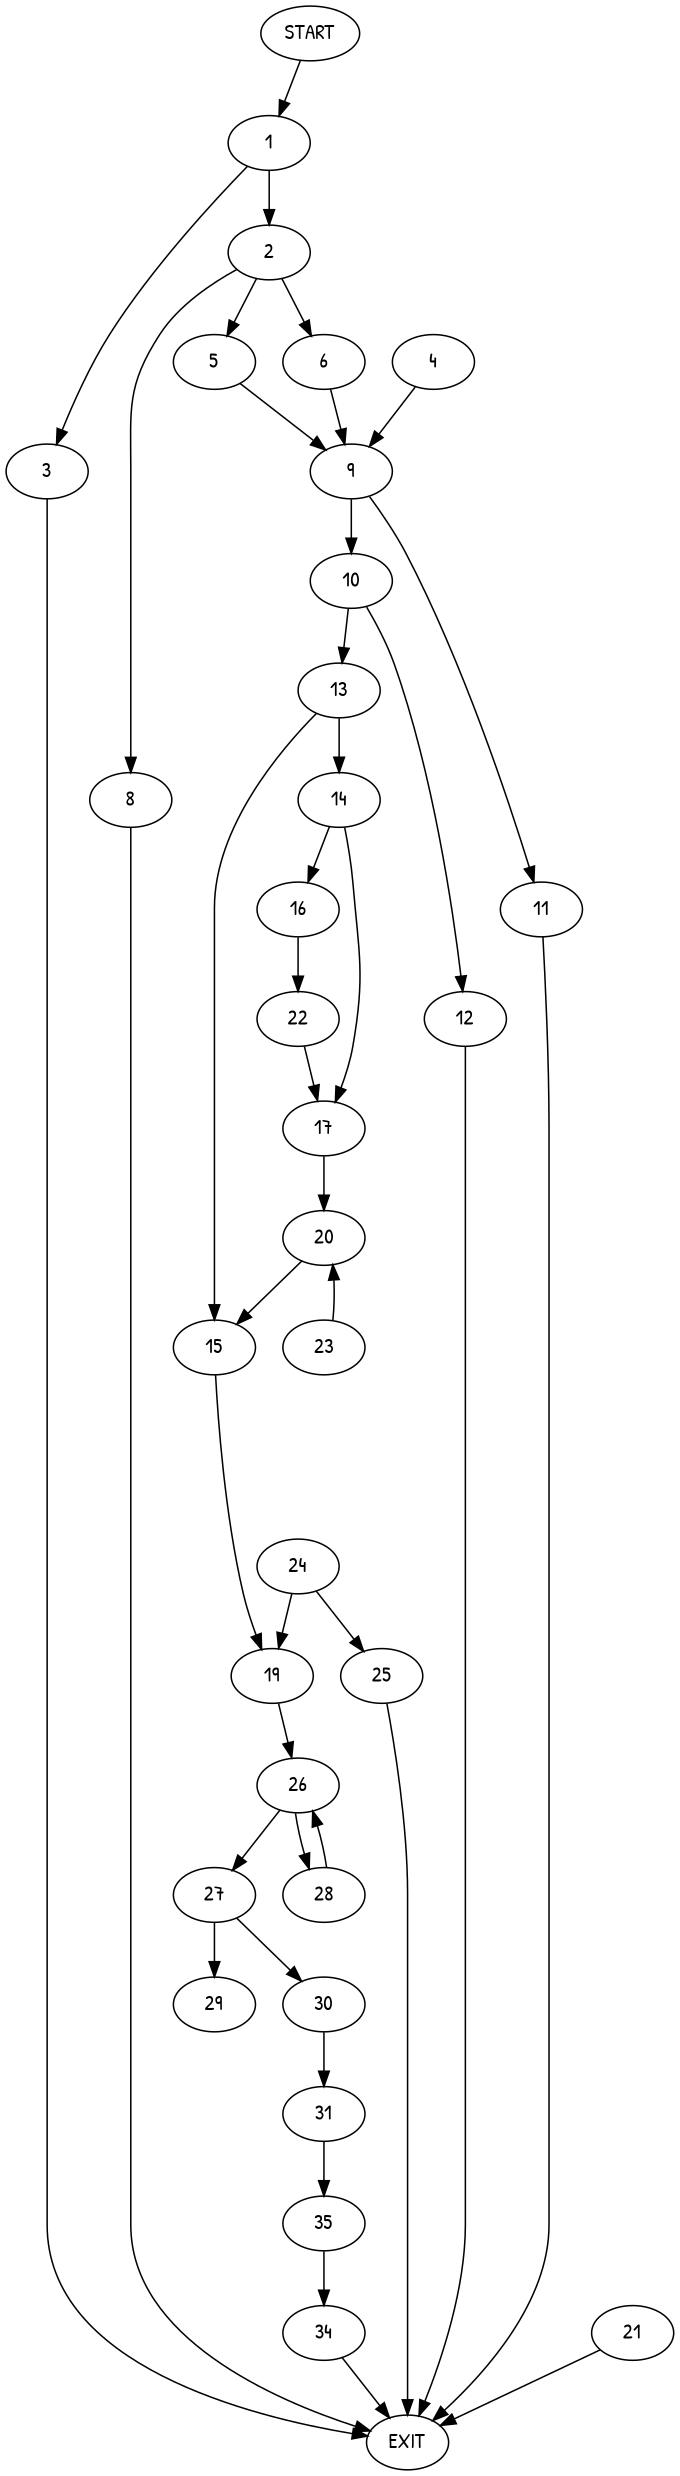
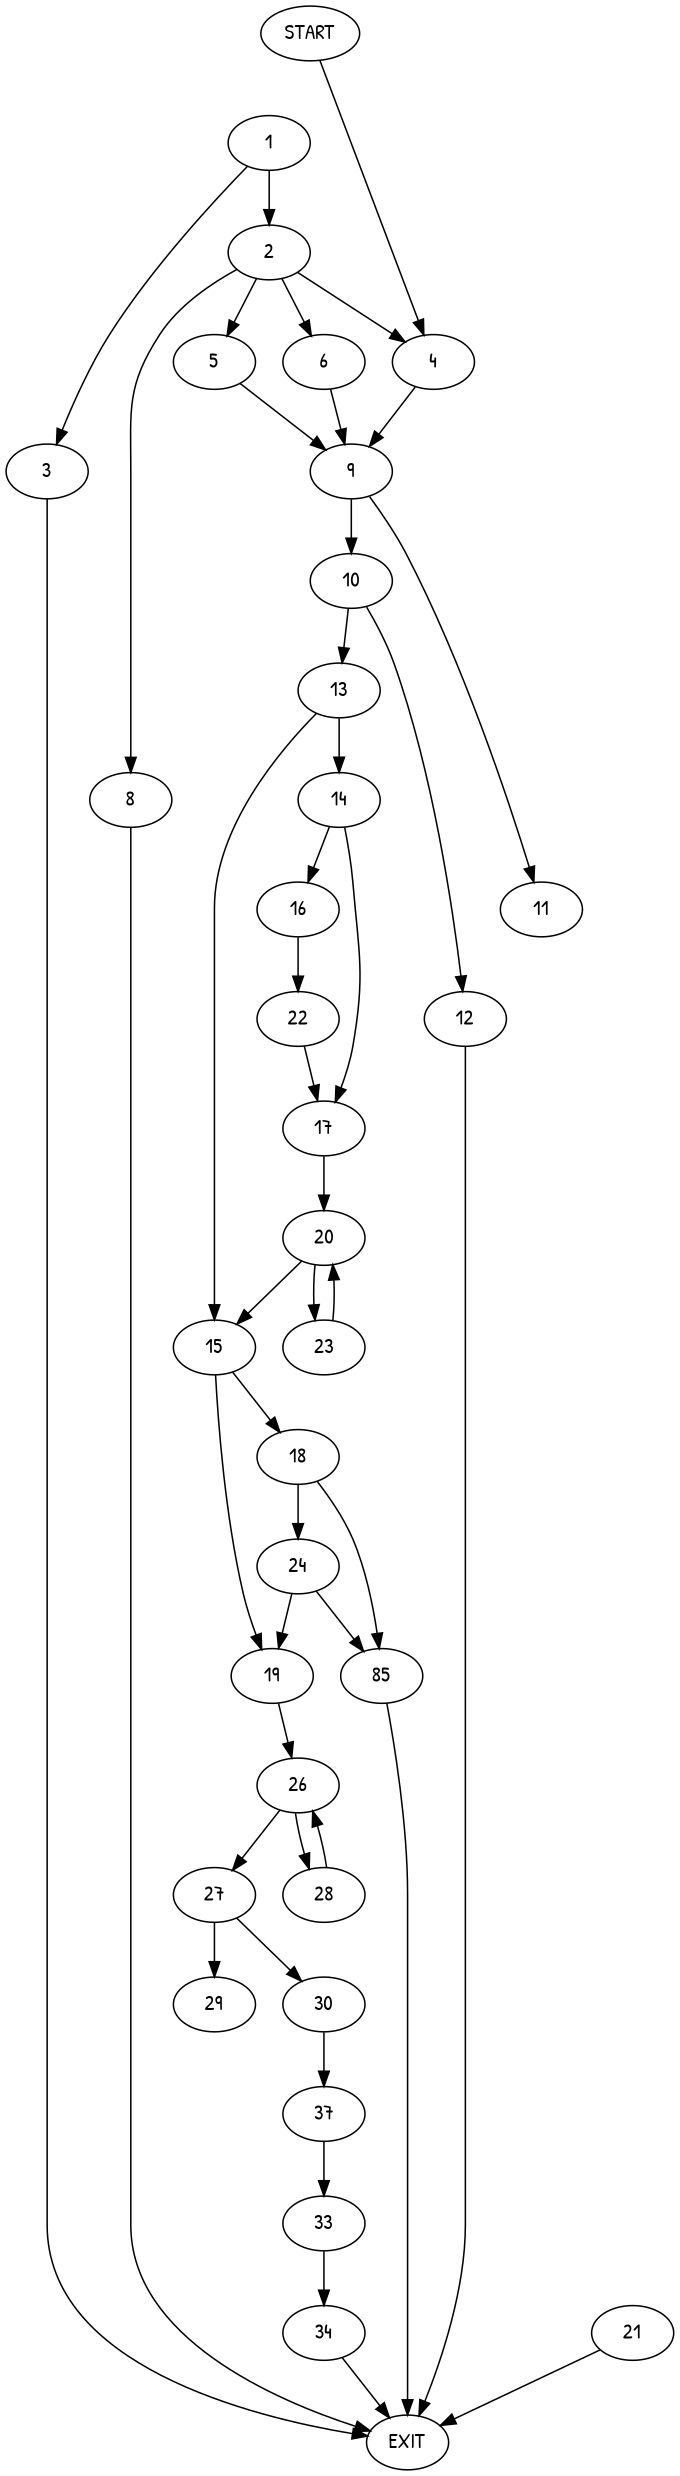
edge "START" -> "1": now "START" -> "4"
edge "2" -> "4": added
edge "20" -> "23": added
node "18": added
node "25": label "25" -> "85"
edge "11" -> "EXIT": removed
node "31": label "31" -> "37"
node "35": label "35" -> "33"
